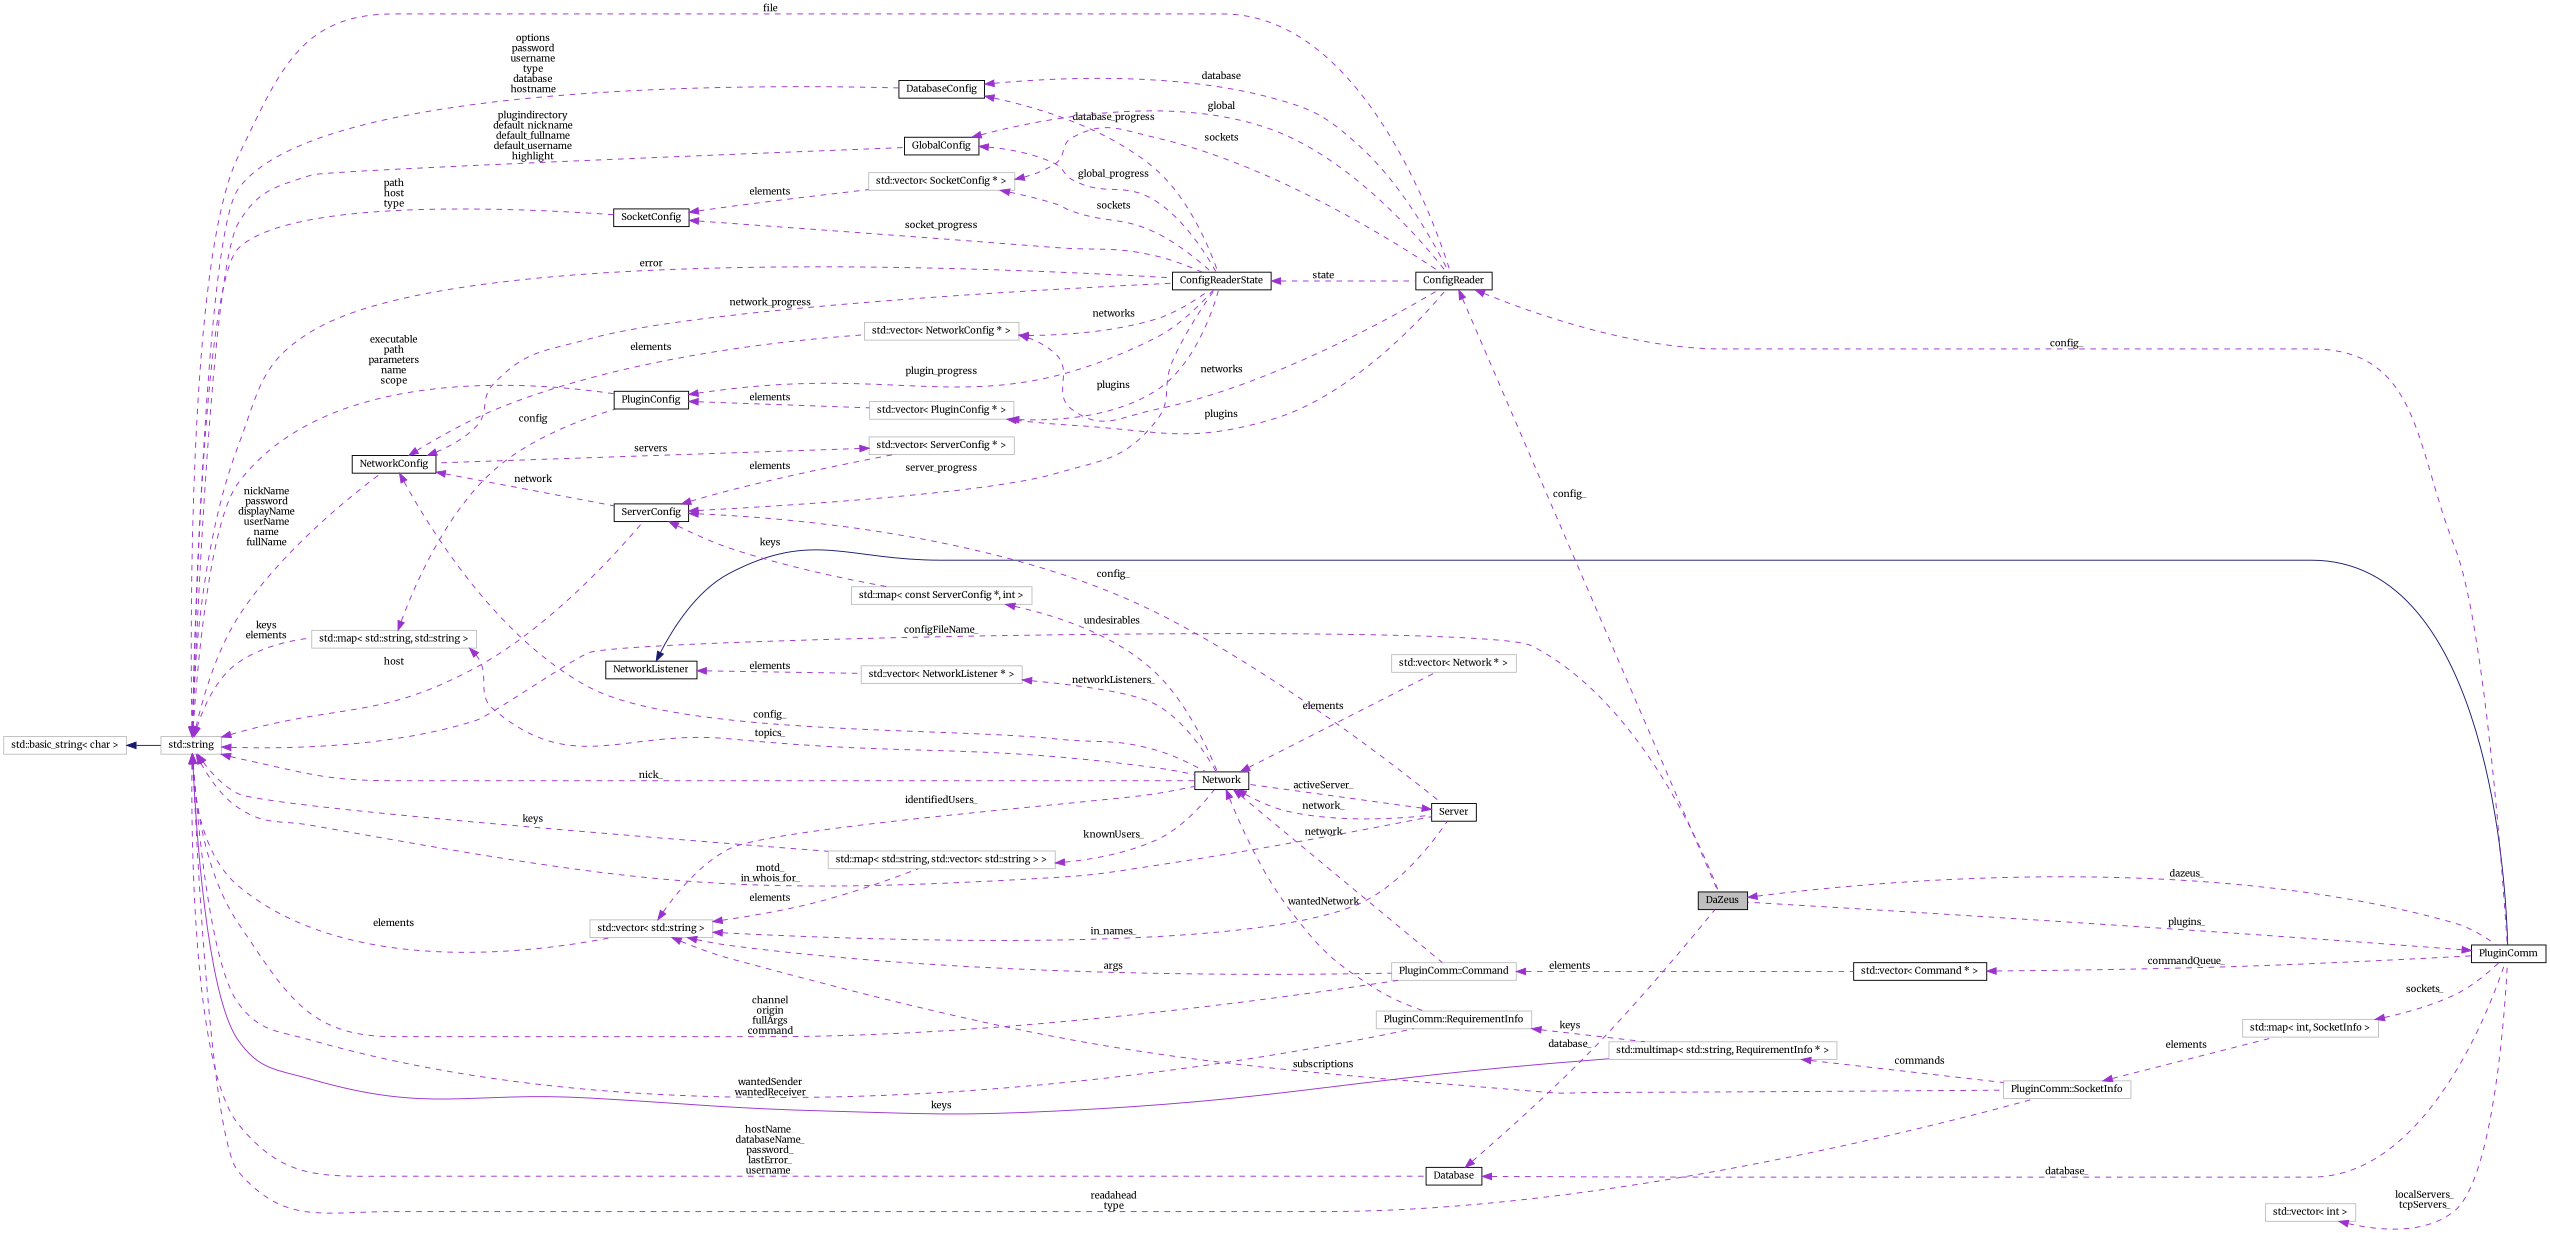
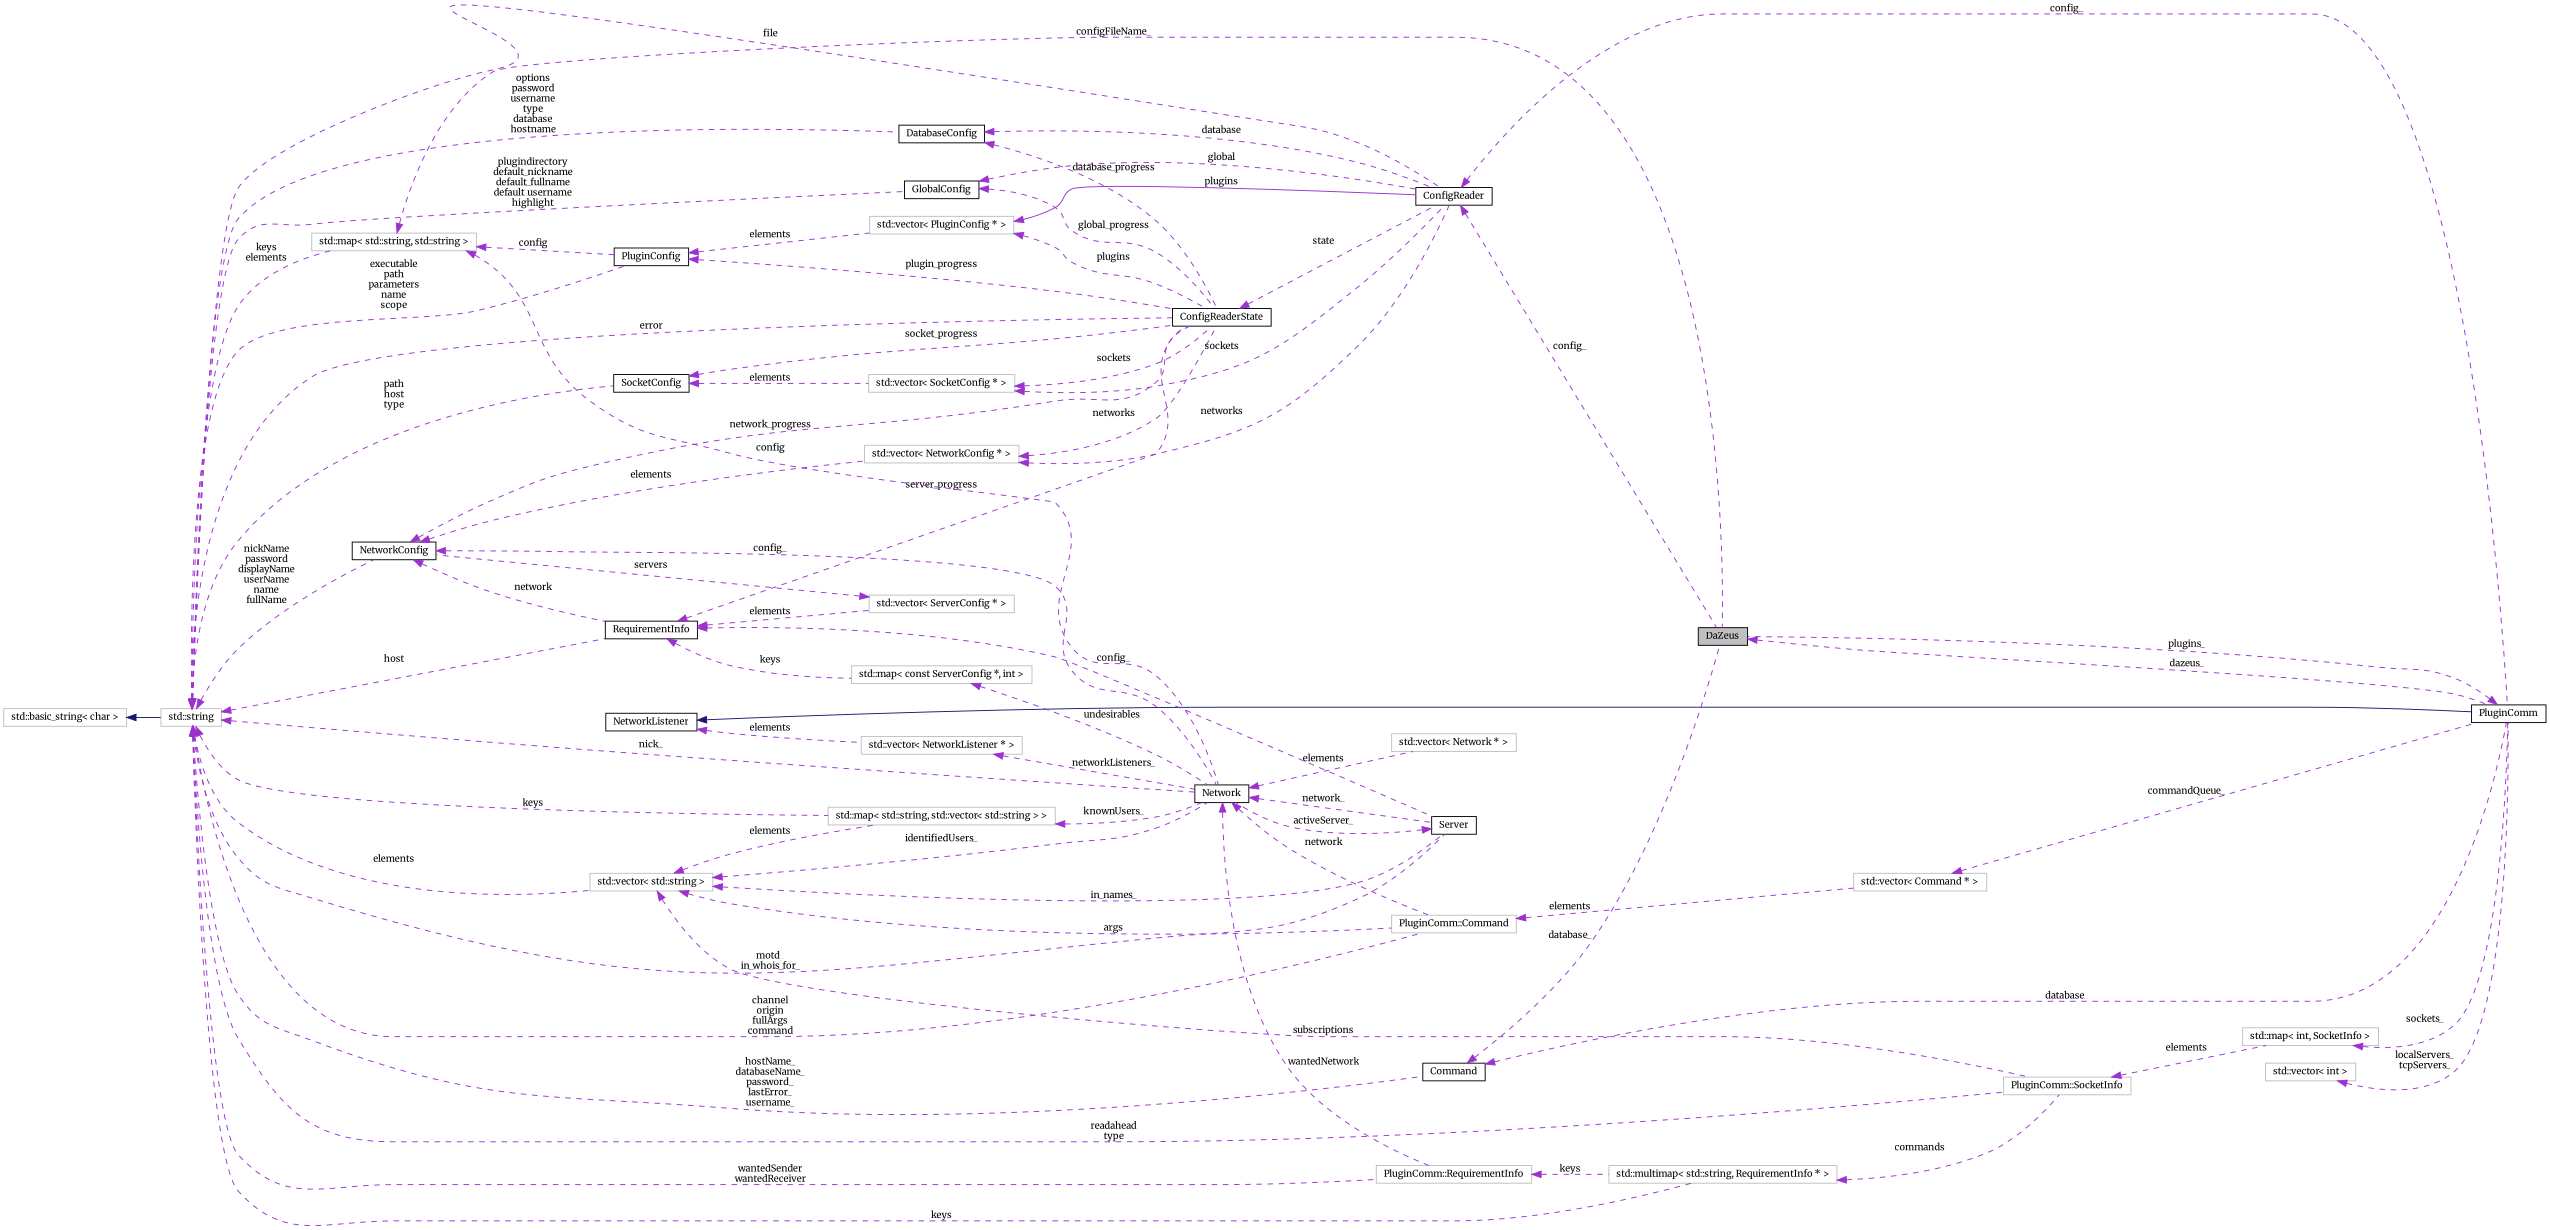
edge "ConfigReader" -> "std::vector< PluginConfig * >": style dashed -> solid
node "ServerConfig": label "ServerConfig" -> "RequirementInfo"
edge "DaZeus" -> "std::string": now "DaZeus" -> "std::map< std::string, std::string >"
edge "Network" -> "std::map< std::string, std::string >": label "topics_" -> "config"
node "std::vector< Command * >": color black -> grey75
edge "std::multimap< std::string, RequirementInfo * >" -> "std::string": style solid -> dashed
node "Database": label "Database" -> "Command"
